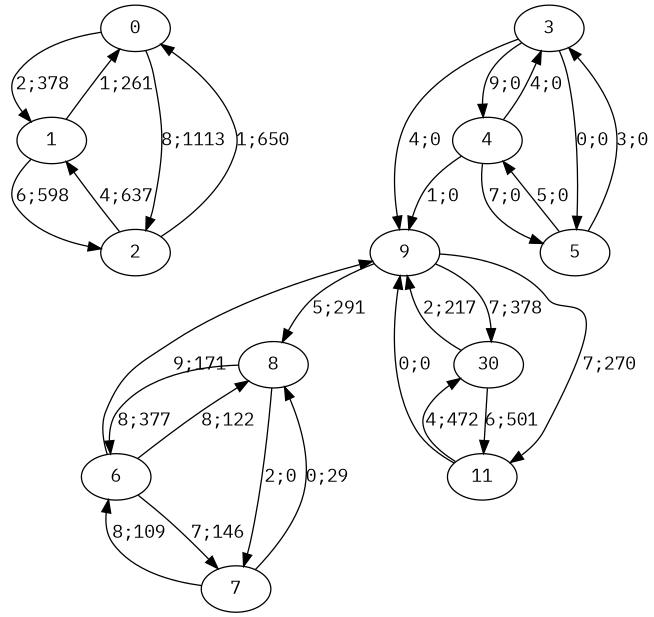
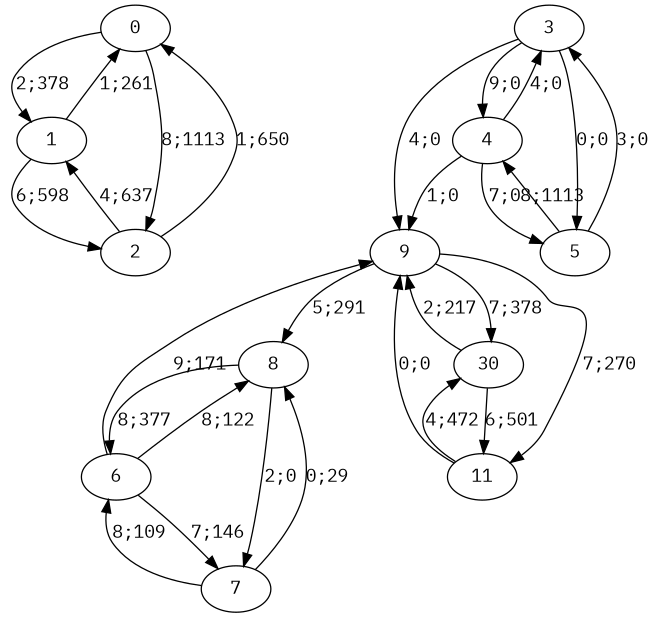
edge "5" -> "4": label "5;0" -> "8;1113"
